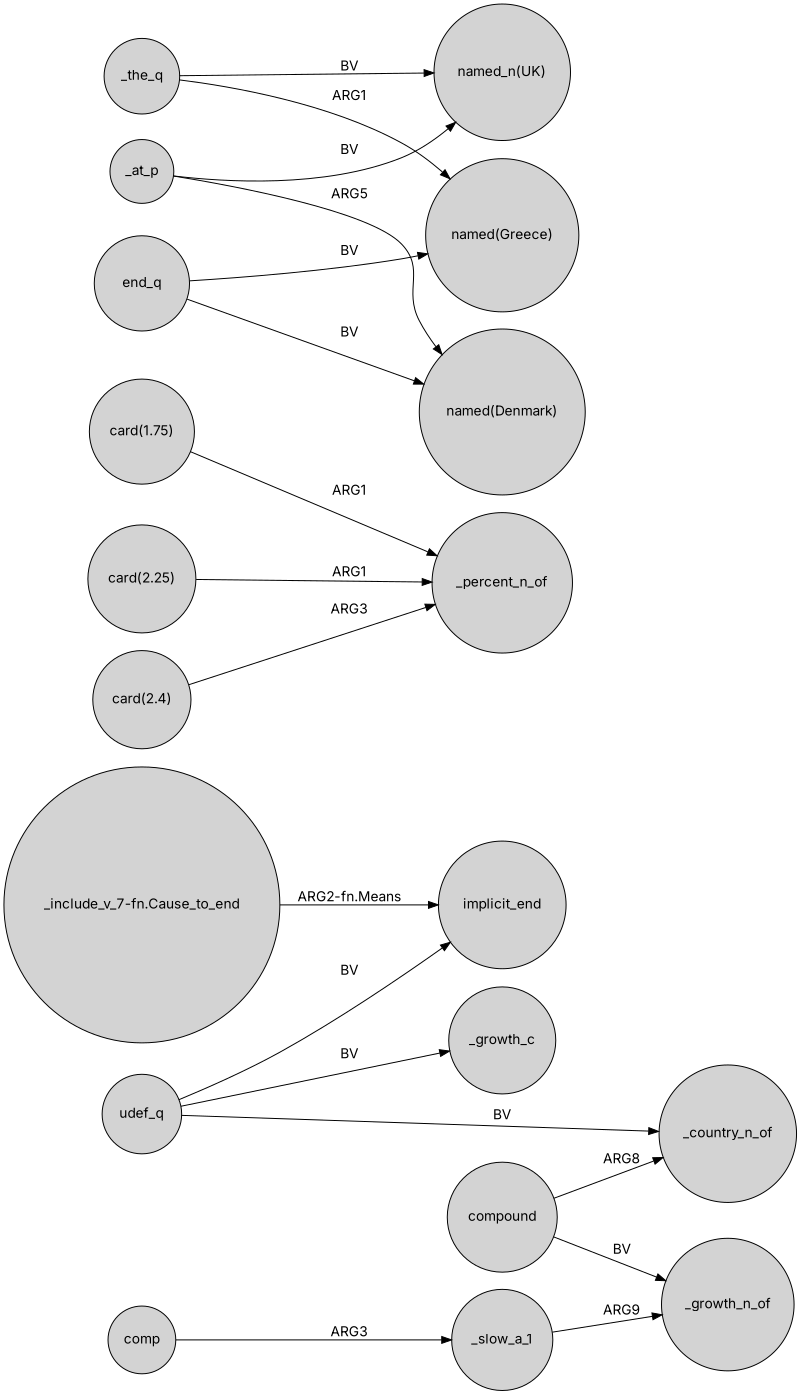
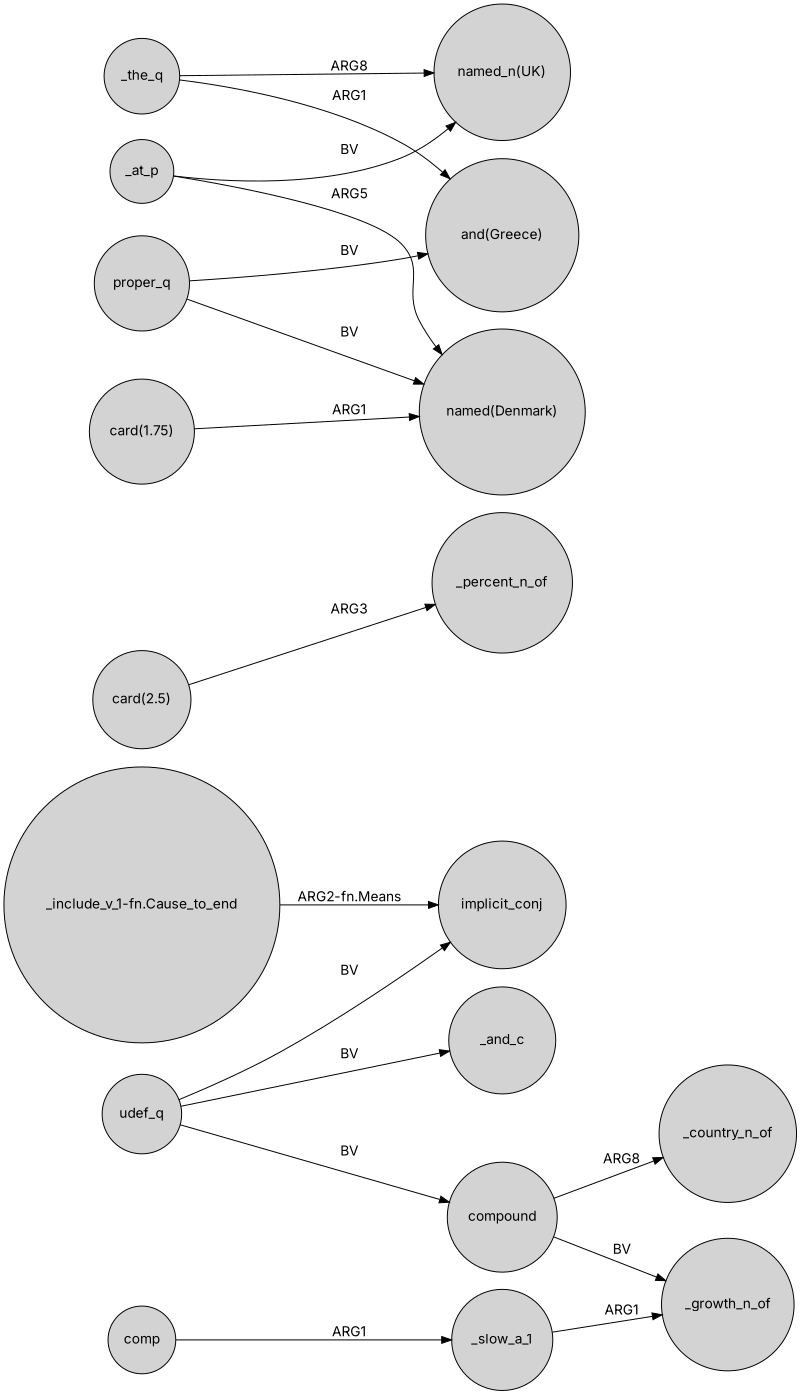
edge "_the_q" -> "named_n(UK)": label "BV" -> "ARG8"
node "named(Greece)": label "named(Greece)" -> "and(Greece)"
node "end_q": label "end_q" -> "proper_q"
edge "card(1.75)" -> "_percent_n_of": now "card(1.75)" -> "named(Denmark)"
node "card(2.25)": removed
node "card(2.4)": label "card(2.4)" -> "card(2.5)"
node "_include_v_7-fn.Cause_to_end": label "_include_v_7-fn.Cause_to_end" -> "_include_v_1-fn.Cause_to_end"
node "implicit_end": label "implicit_end" -> "implicit_conj"
node "_growth_c": label "_growth_c" -> "_and_c"
edge "udef_q" -> "_country_n_of": now "udef_q" -> "compound"
edge "_slow_a_1" -> "_growth_n_of": label "ARG9" -> "ARG1"
edge "comp" -> "_slow_a_1": label "ARG3" -> "ARG1"
